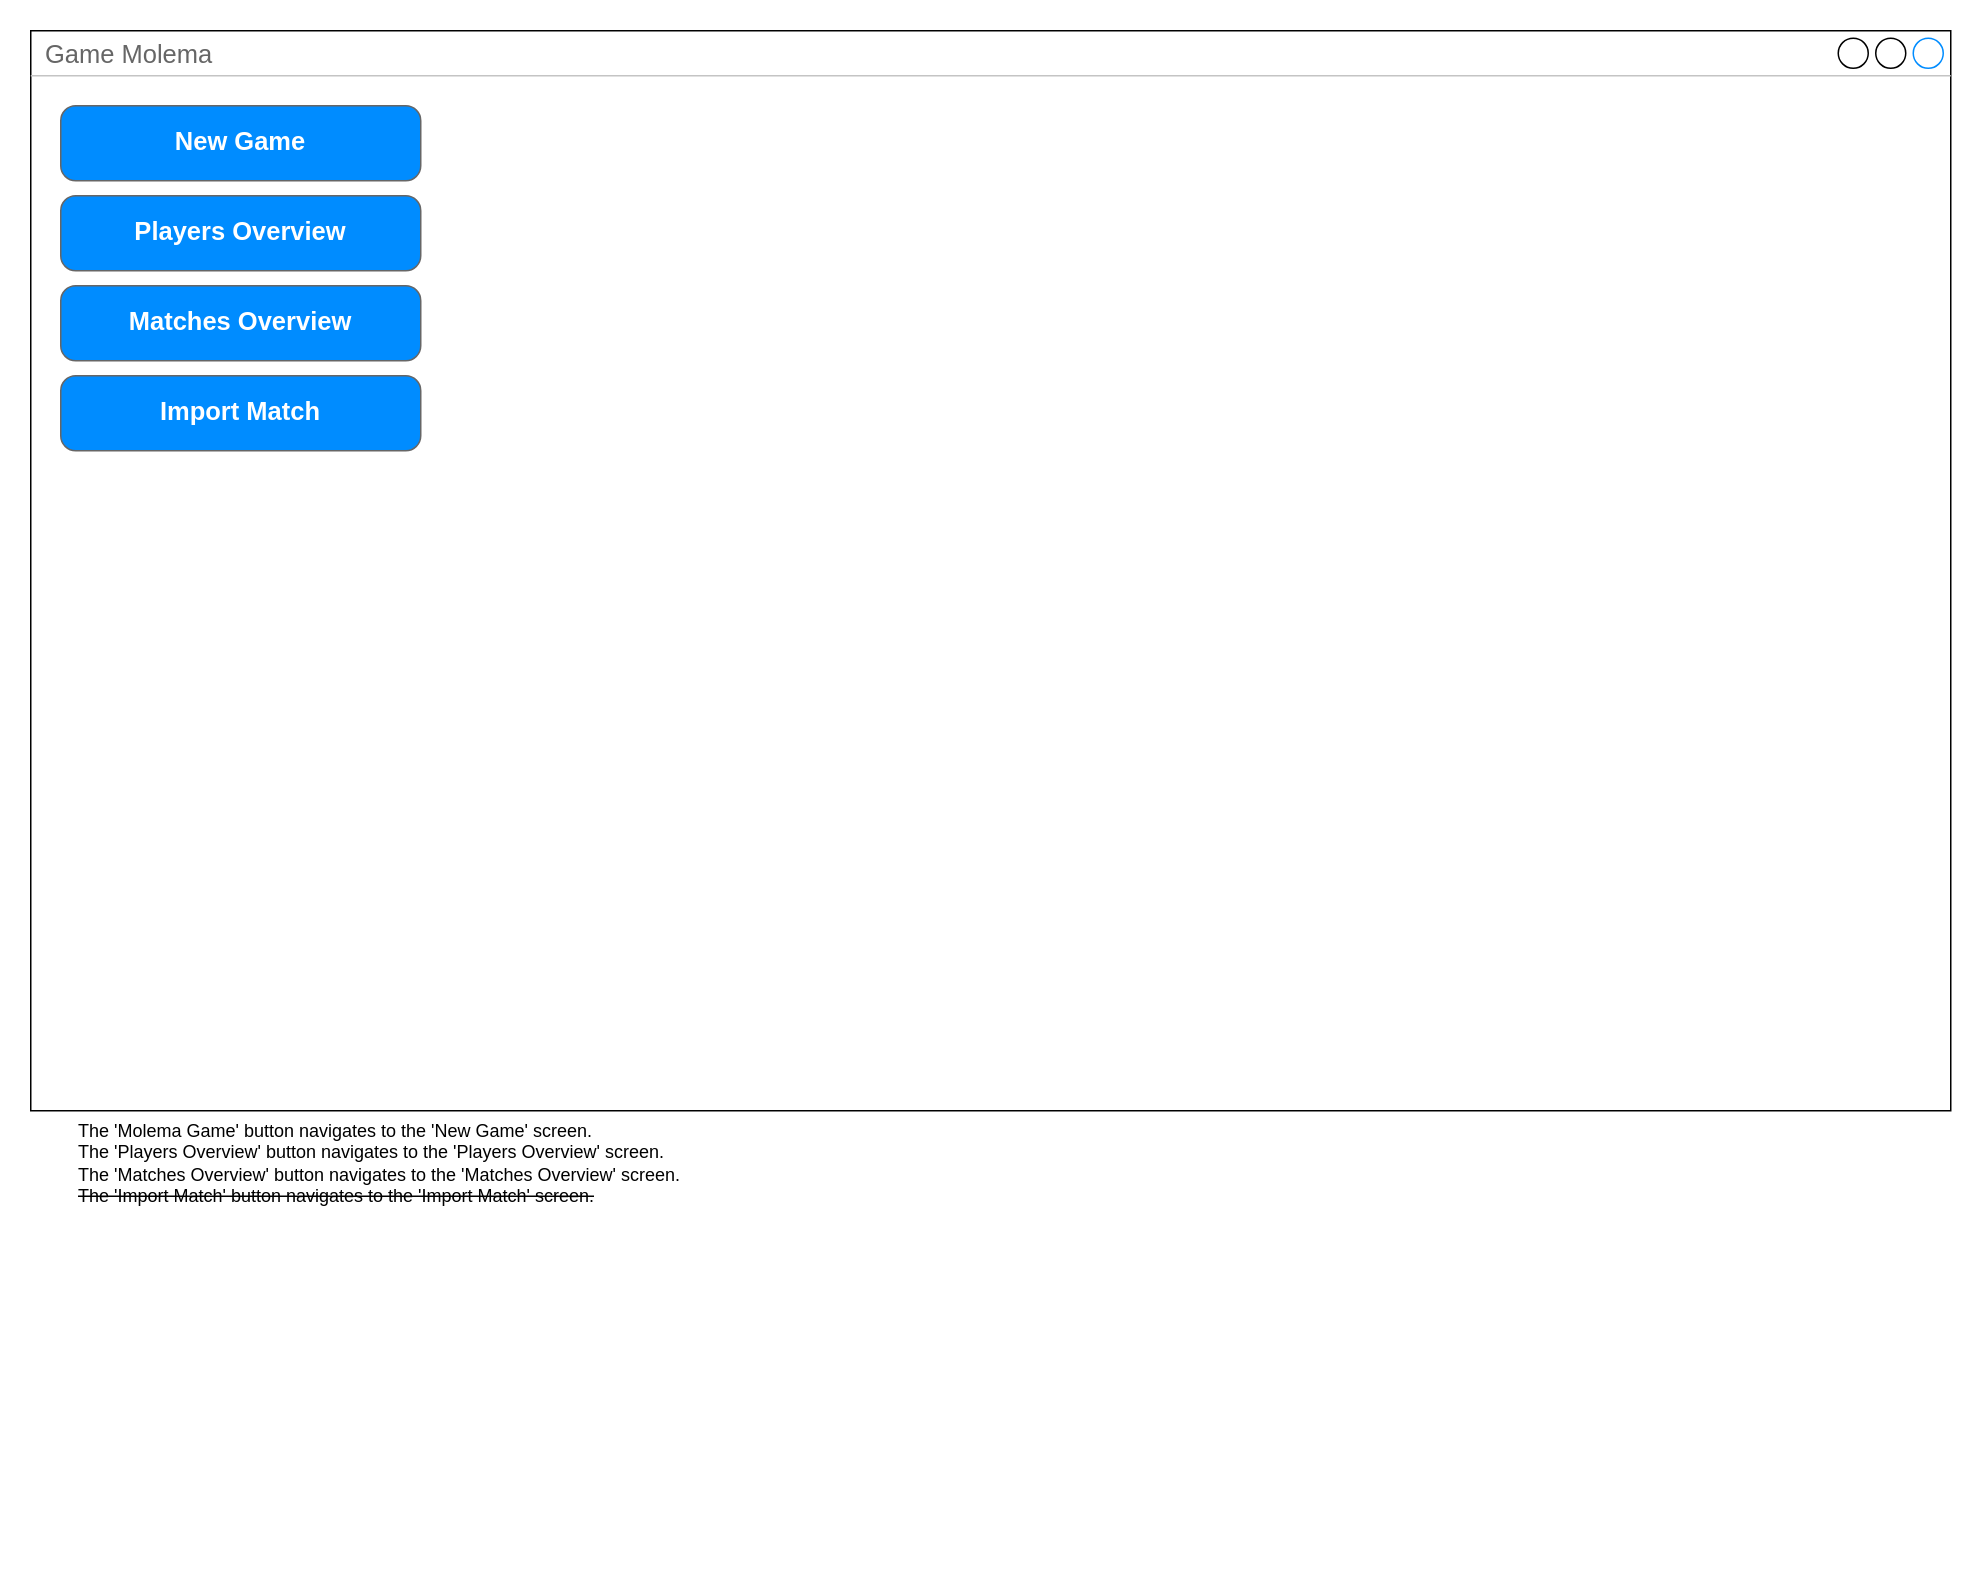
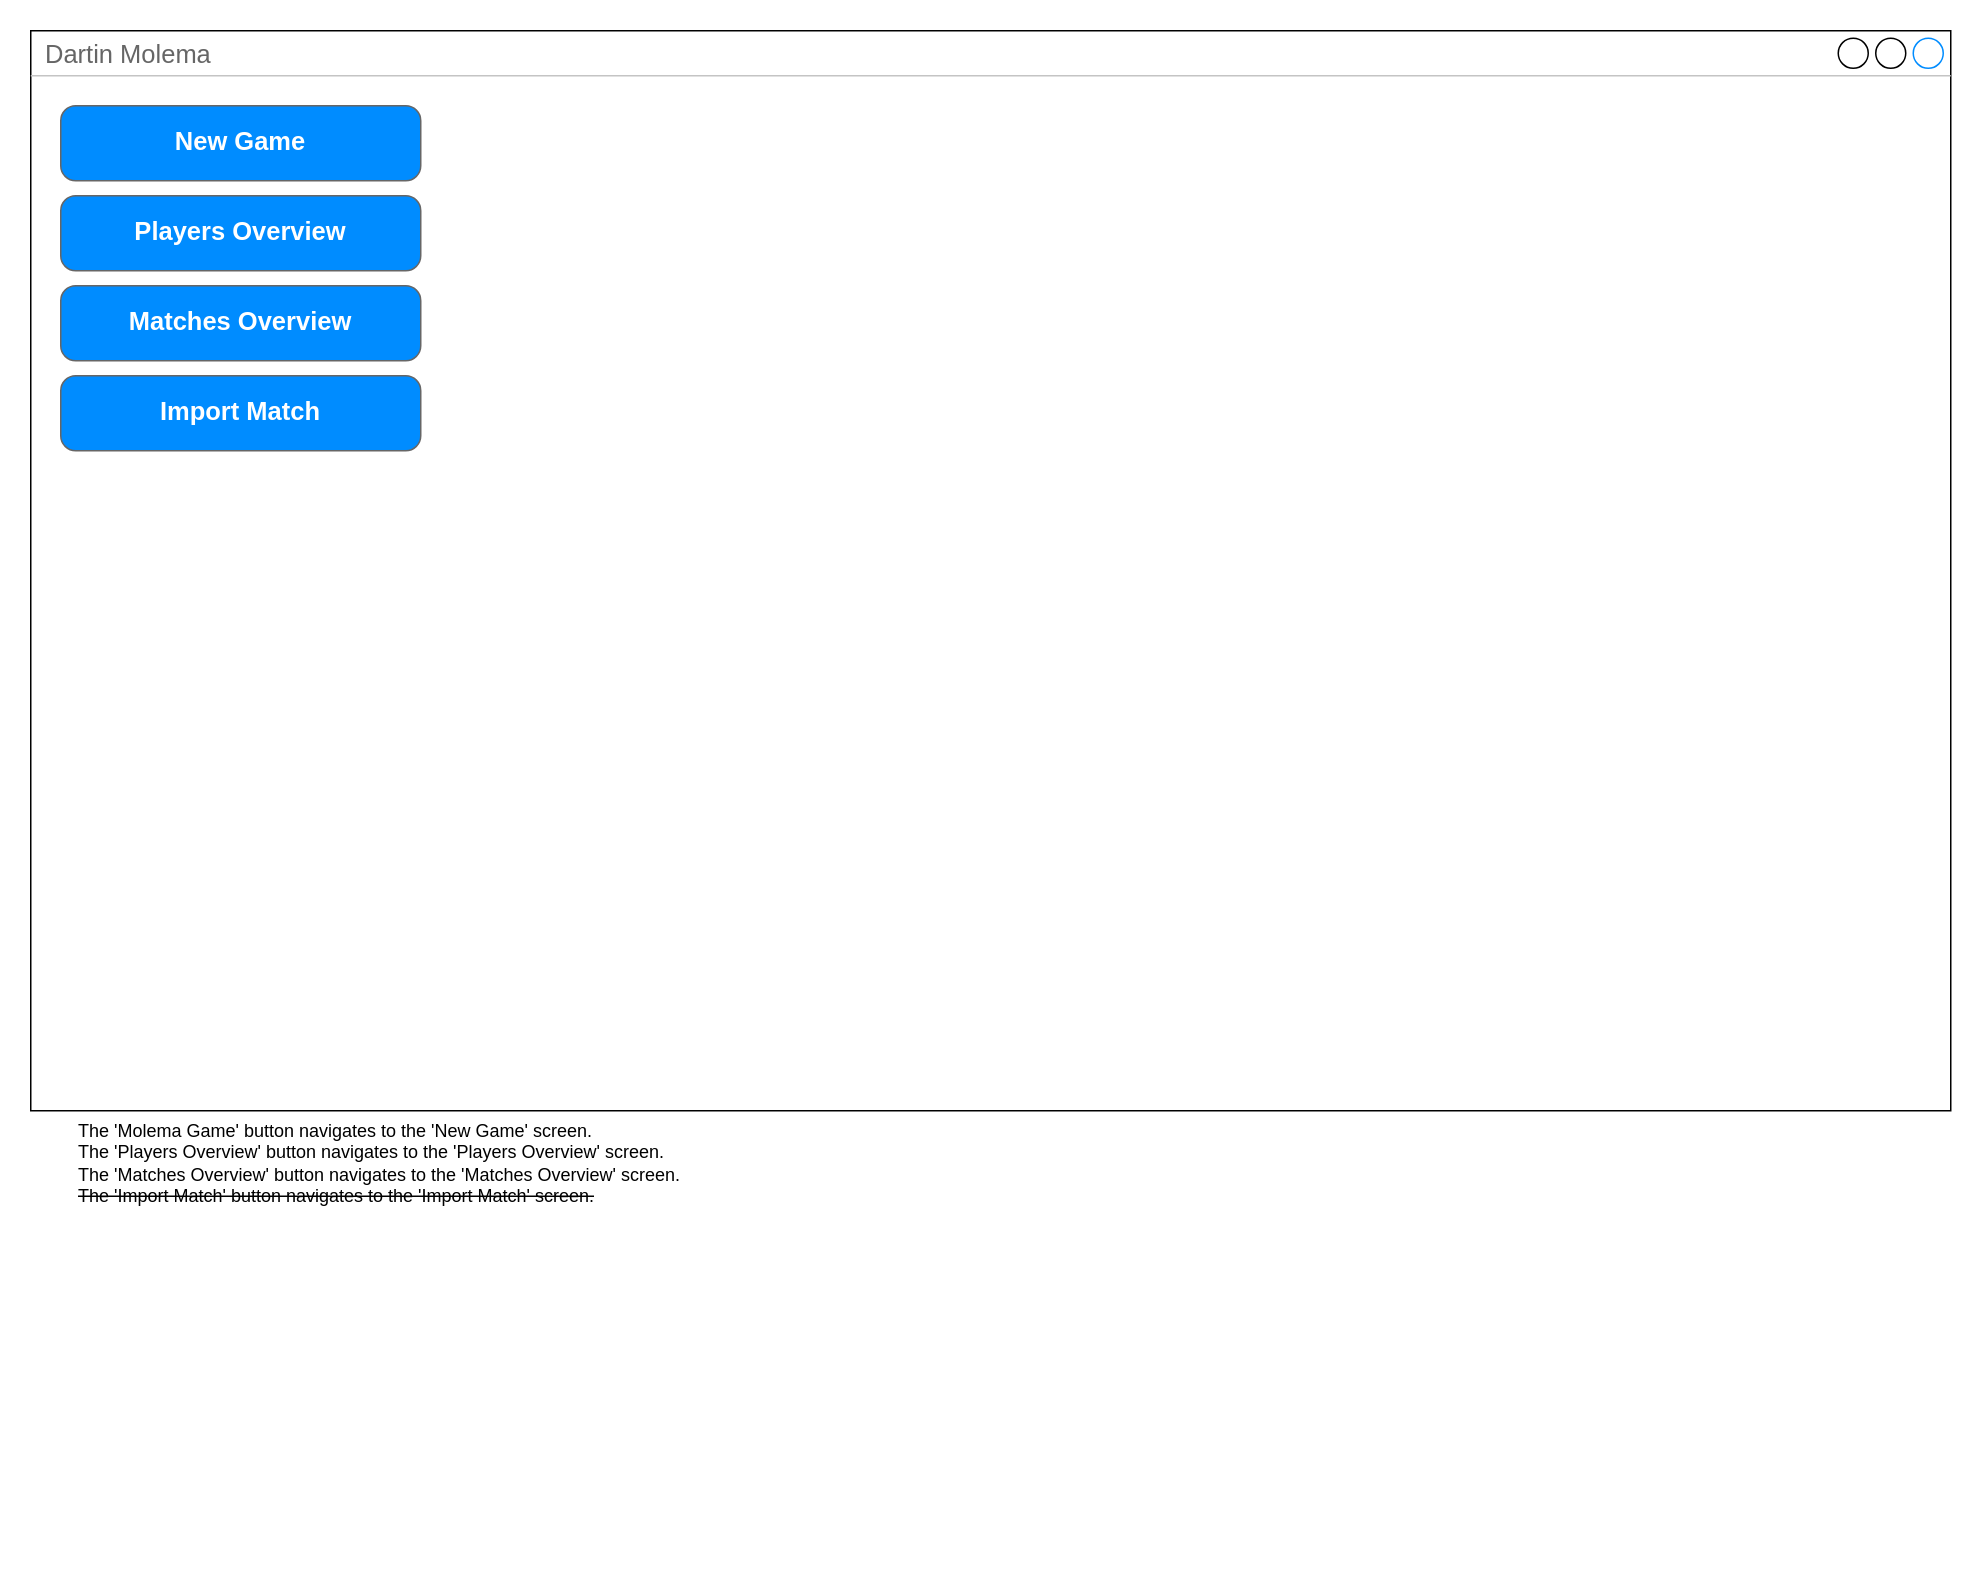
node "Game Molema": label "Game Molema" -> "Dartin Molema"
